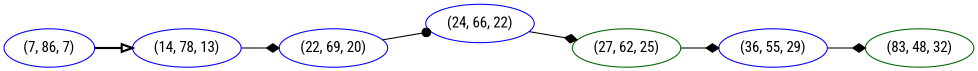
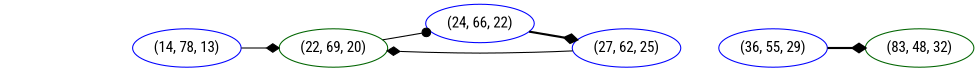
edge "(24, 66, 22)" -> "(27, 62, 25)": style solid -> bold
node "(7, 86, 7)": removed
node "(22, 69, 20)": color blue -> darkgreen
node "(27, 62, 25)": color darkgreen -> blue
edge "(27, 62, 25)" -> "(36, 55, 29)": now "(27, 62, 25)" -> "(22, 69, 20)"
edge "(36, 55, 29)" -> "(83, 48, 32)": style solid -> bold
